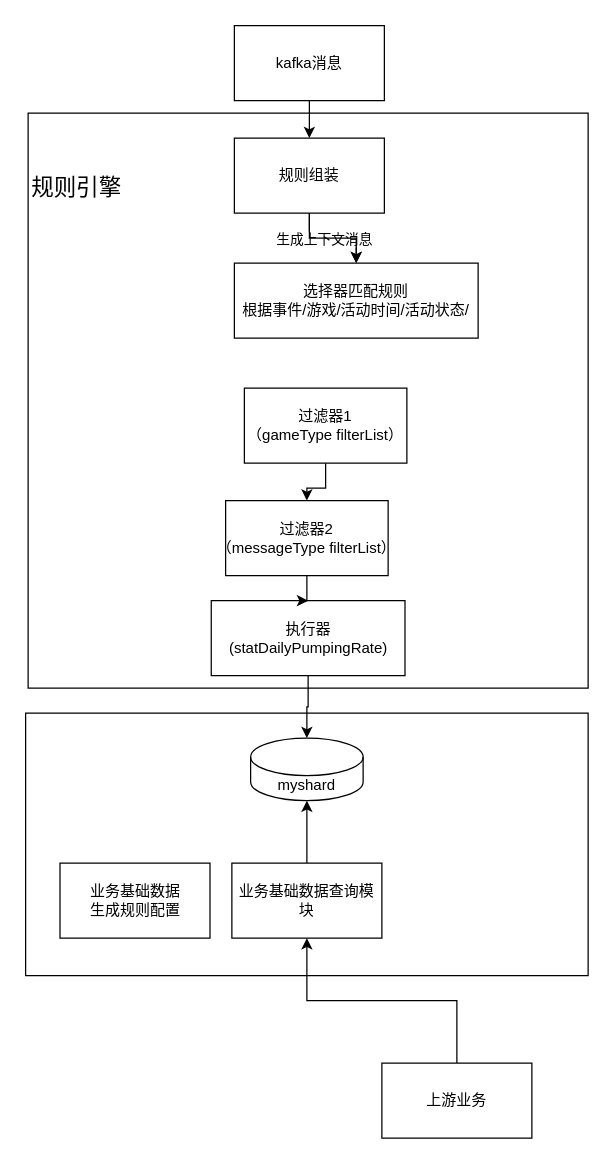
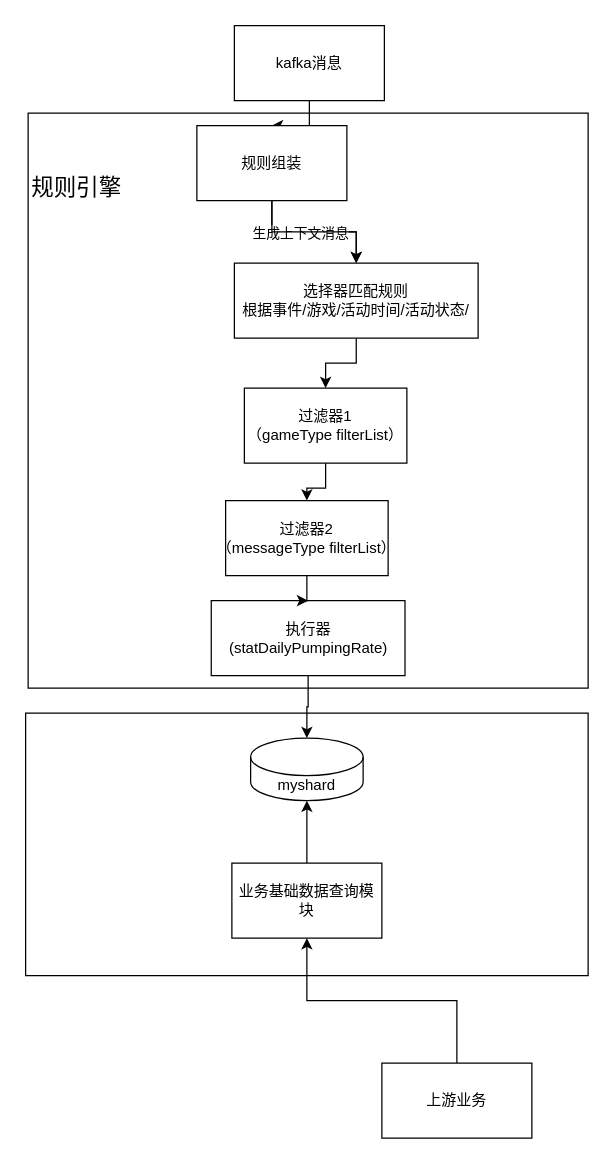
node "规则组装": moved (309, 176) -> (272, 163)
edge "选择器匹配规则 根据事件/游戏/活动时间/活动状态/" -> "过滤器1 （gameType filterList）": added
node "业务基础数据 生成规则配置": removed
